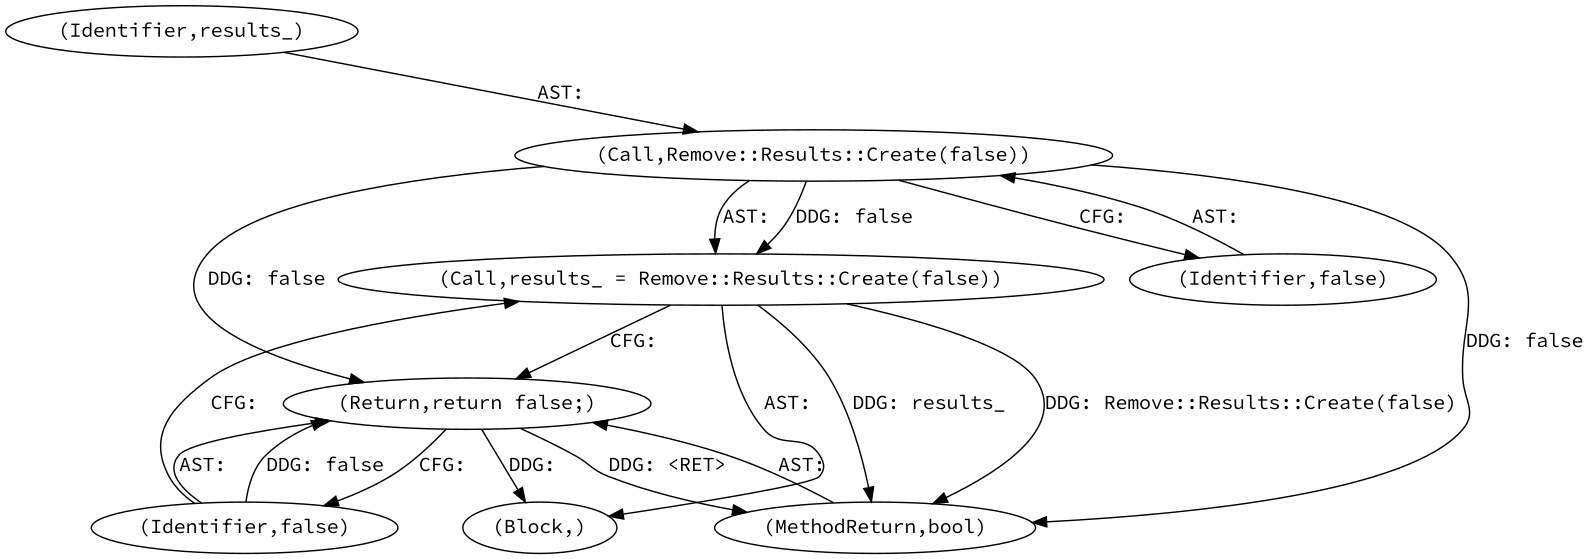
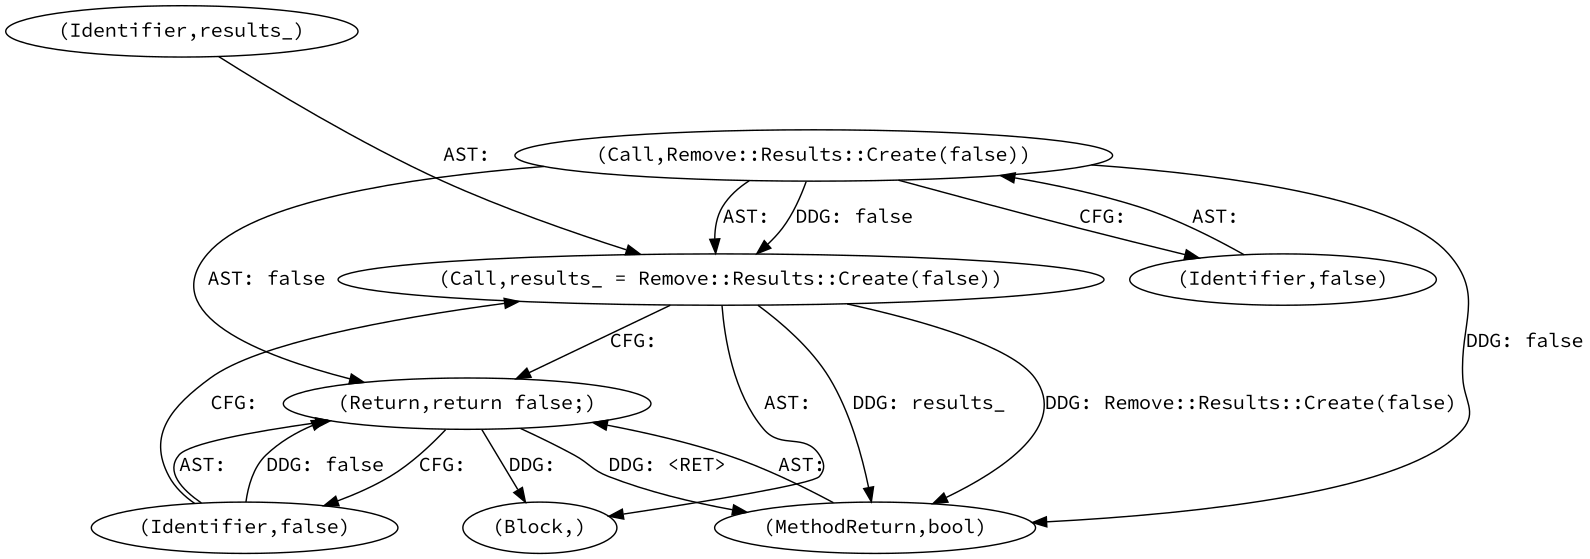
edge "(Identifier,results_)" -> "(Call,Remove::Results::Create(false))": now "(Identifier,results_)" -> "(Call,results_ = Remove::Results::Create(false))"
edge "(Call,Remove::Results::Create(false))" -> "(Return,return false;)": label "DDG: false" -> "AST: false"
